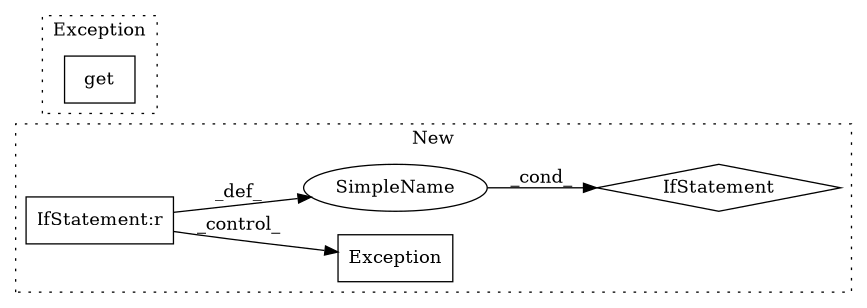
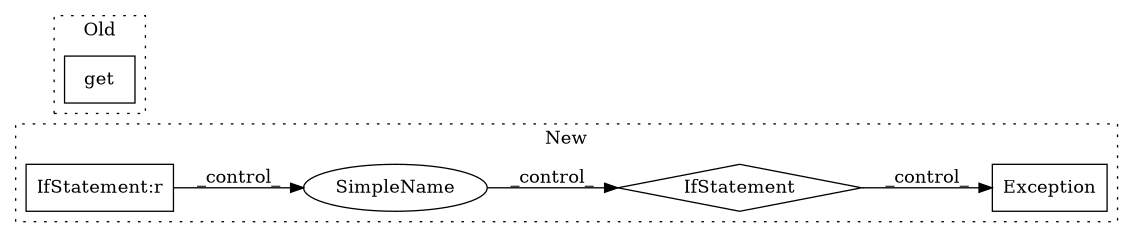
cluster "Exception": label "Exception" -> "Old"
edge "SimpleName" -> "IfStatement": label "_cond_" -> "_control_"
edge "IfStatement:r" -> "SimpleName": label "_def_" -> "_control_"
edge "IfStatement:r" -> "Exception": now "IfStatement" -> "Exception"
